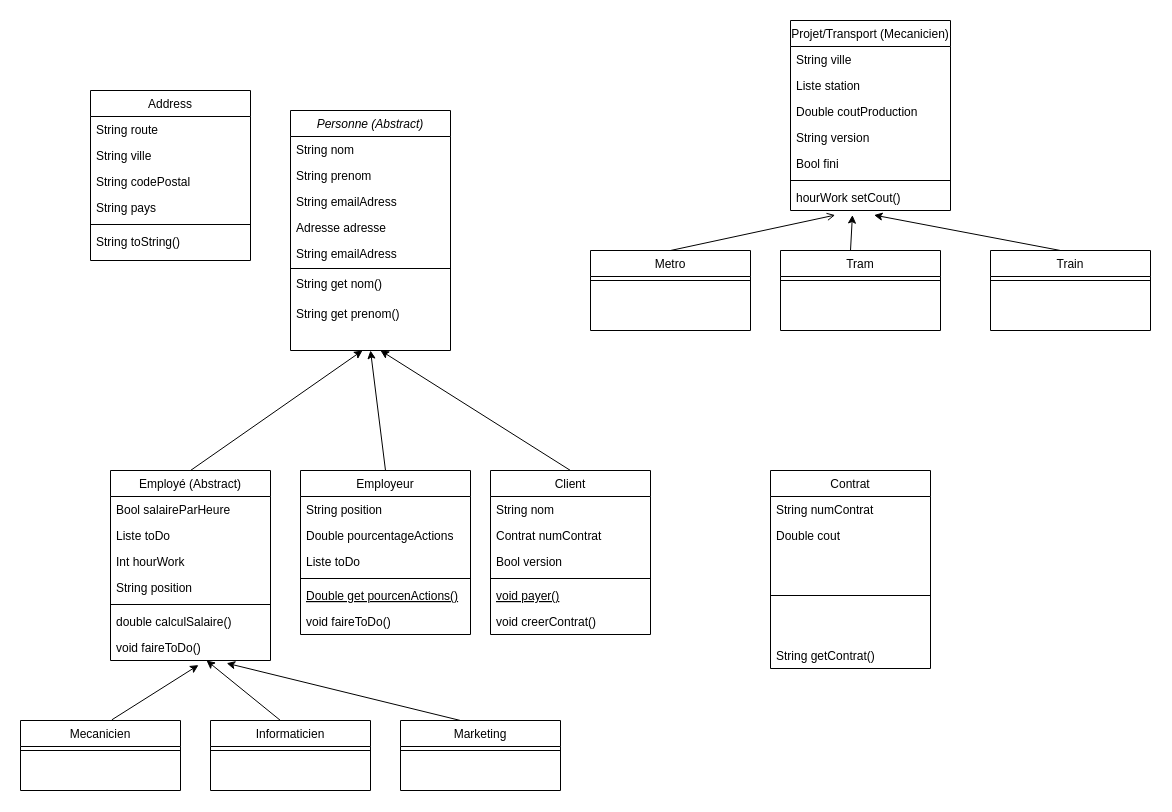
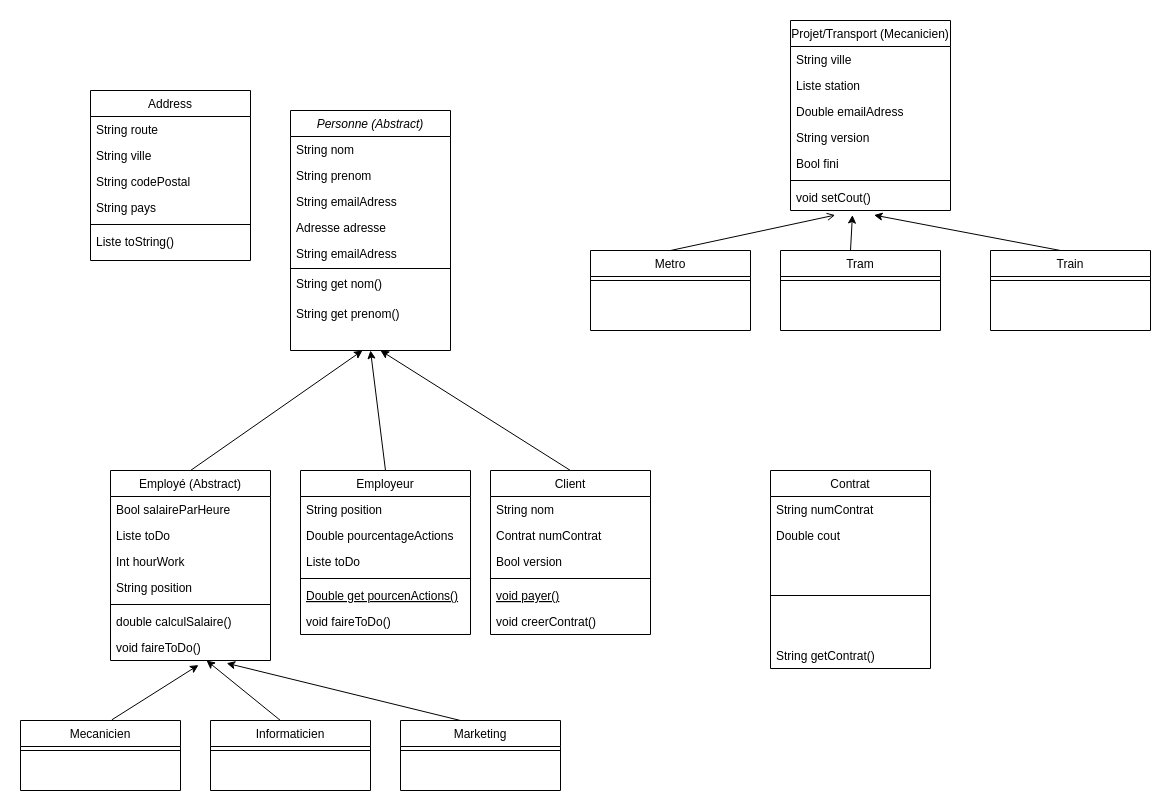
node "Double coutProduction": label "Double coutProduction" -> "Double emailAdress"
node "hourWork setCout()": label "hourWork setCout()" -> "void setCout()"
node "String toString()": label "String toString()" -> "Liste toString()"
